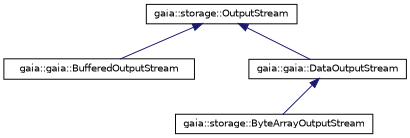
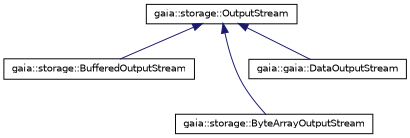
node "gaia::gaia::BufferedOutputStream": label "gaia::gaia::BufferedOutputStream" -> "gaia::storage::BufferedOutputStream"
edge "gaia::storage::ByteArrayOutputStream" -> "gaia::gaia::DataOutputStream": now "gaia::storage::ByteArrayOutputStream" -> "gaia::storage::OutputStream"
